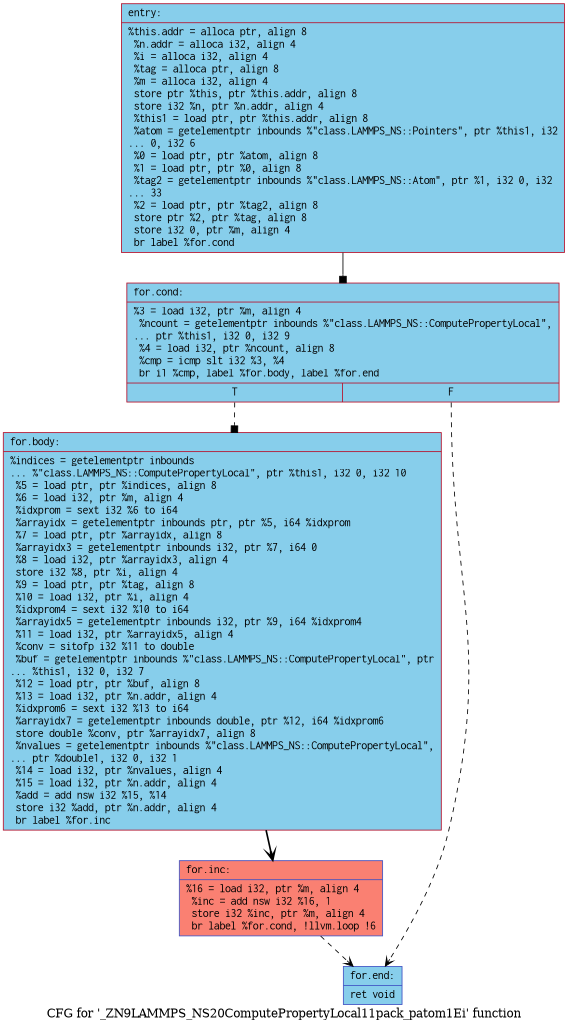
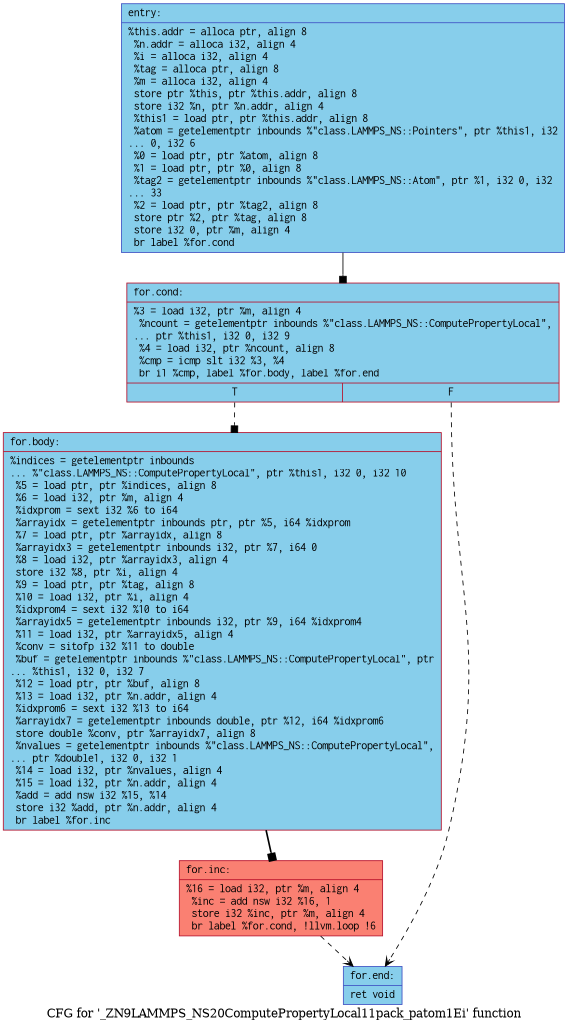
node "entry:": color #b70d28ff -> #3d50c3ff
edge "for.body:" -> "for.inc:": arrowhead vee -> box
node "for.inc:": color #3d50c3ff -> #b70d28ff
